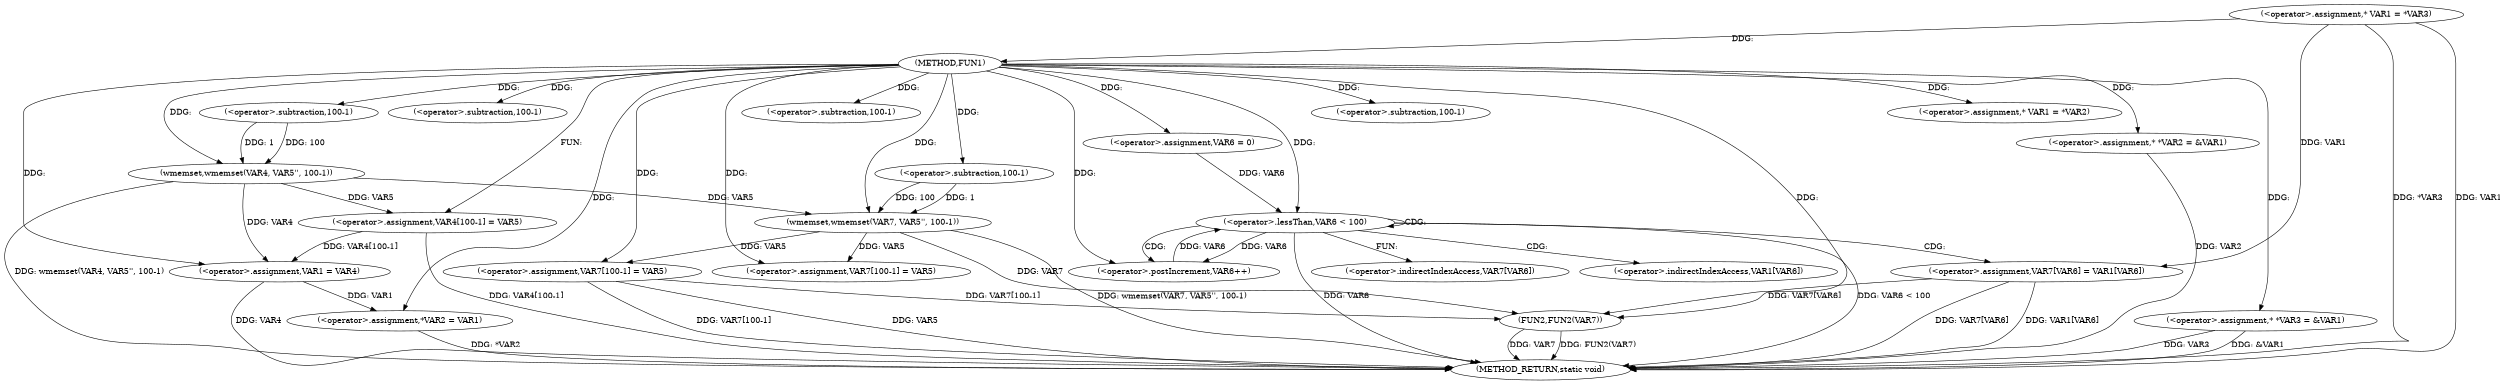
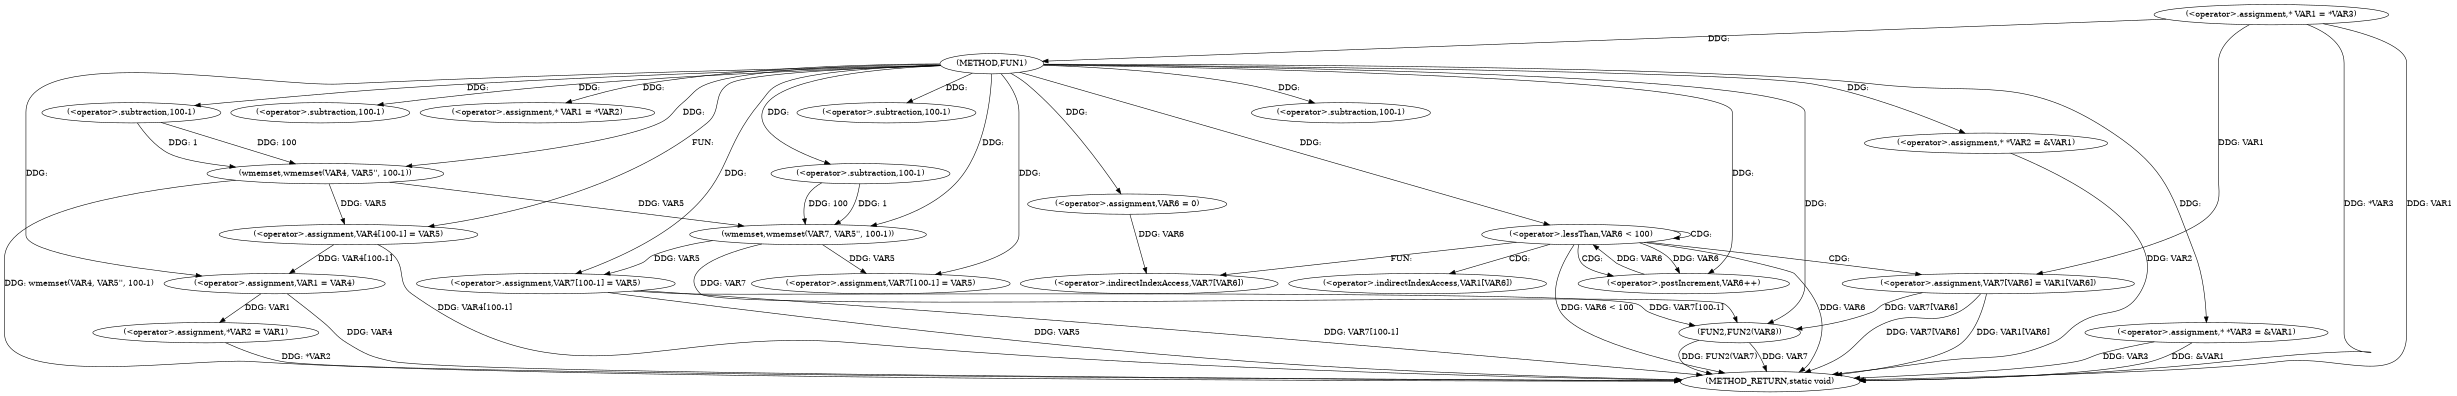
edge "(METHOD,FUN1)" -> "(<operator>.assignment,*VAR2 = VAR1)": removed, label "DDG:"
edge "(<operator>.assignment,VAR6 = 0)" -> "(<operator>.lessThan,VAR6 < 100)": now "(<operator>.assignment,VAR6 = 0)" -> "(<operator>.indirectIndexAccess,VAR7[VAR6])"
edge "(wmemset,wmemset(VAR4, VAR5'', 100-1))" -> "(<operator>.assignment,VAR1 = VAR4)": removed, label "DDG: VAR4"
node "(FUN2,FUN2(VAR7))": label "(FUN2,FUN2(VAR7))" -> "(FUN2,FUN2(VAR8))"
edge "(wmemset,wmemset(VAR7, VAR5'', 100-1))" -> "(METHOD_RETURN,static void)": removed, label "DDG: wmemset(VAR7, VAR5'', 100-1)"
